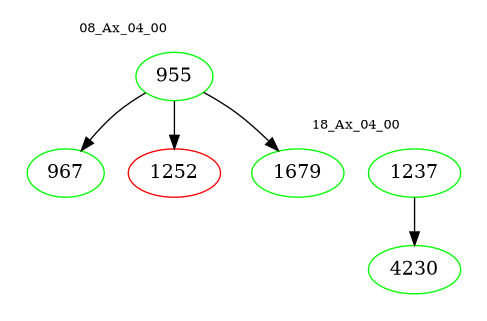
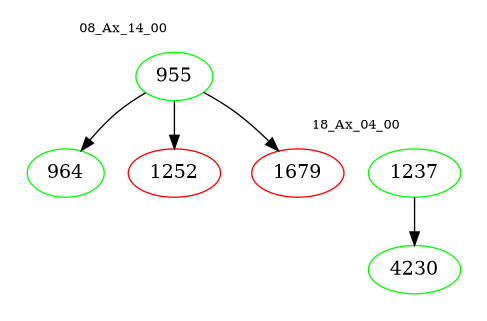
cluster "08_Ax_04_00": label "08_Ax_04_00" -> "08_Ax_14_00"
node "967": label "967" -> "964"
node "1679": color green -> red
